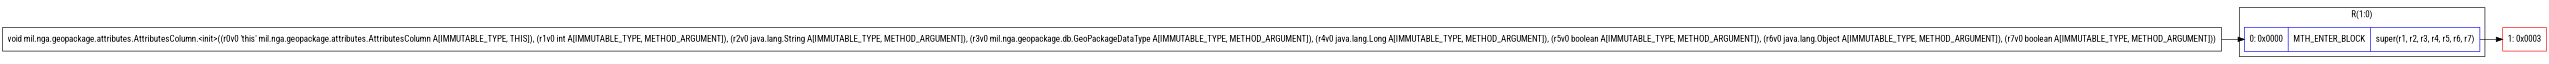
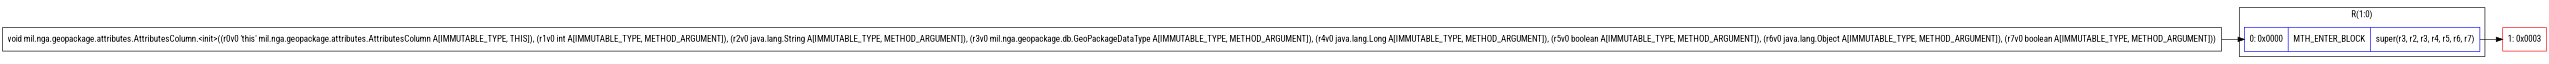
node "0: 0x0000": text "super(r1, r2, r3, r4, r5, r6, r7)" -> "super(r3, r2, r3, r4, r5, r6, r7)"
